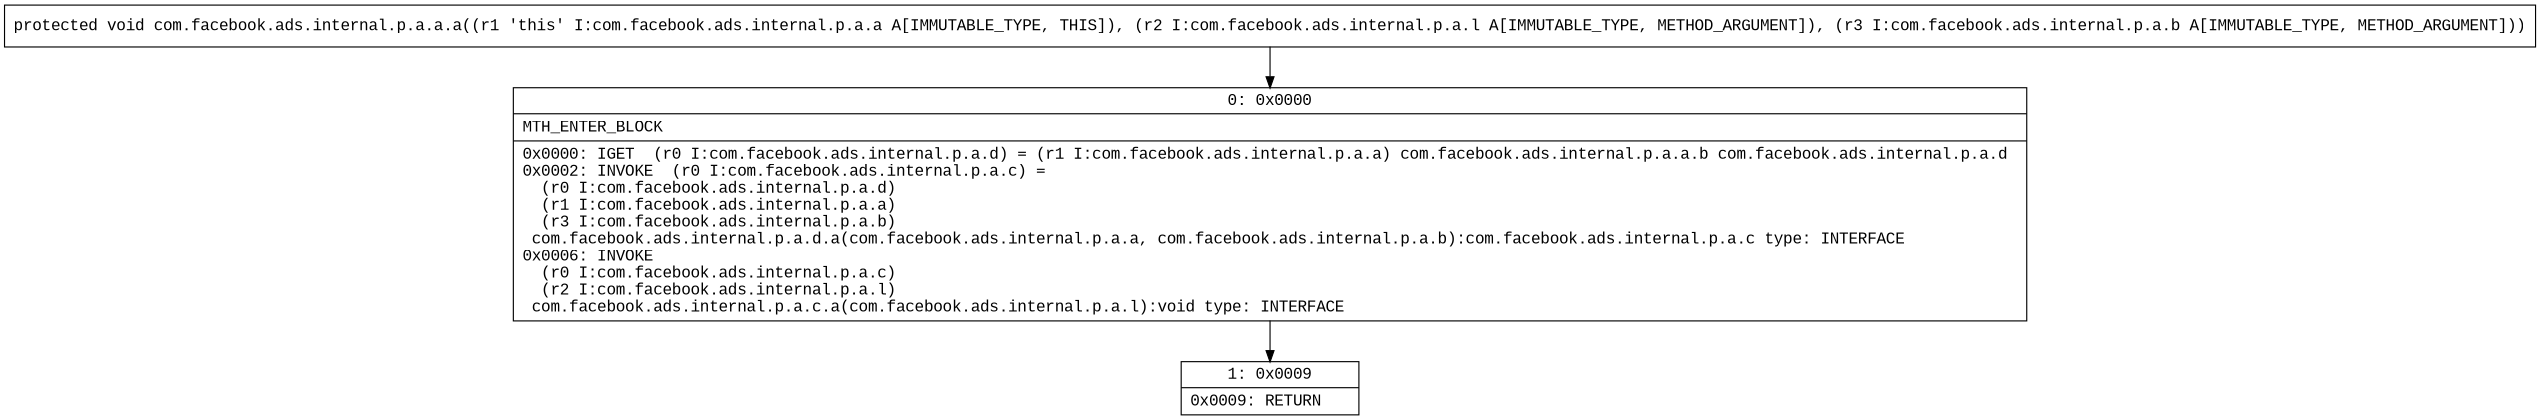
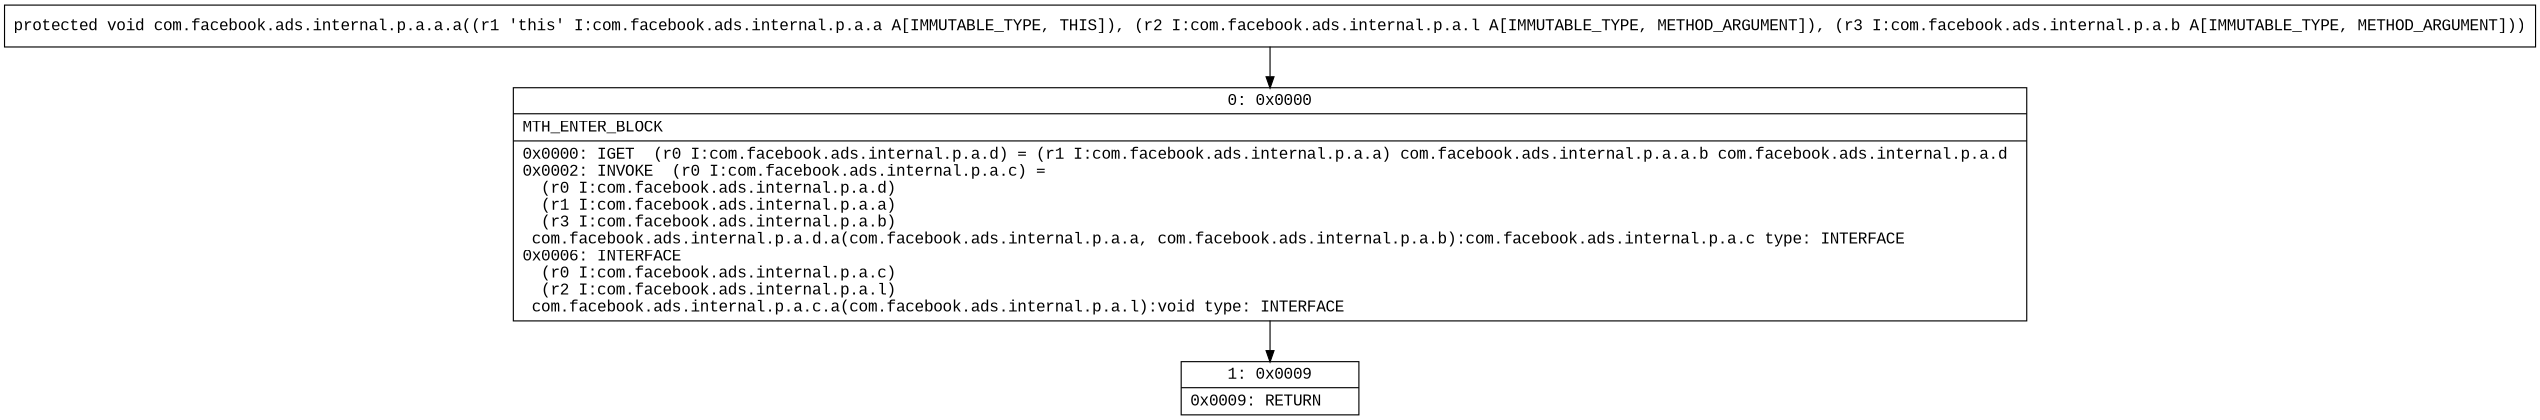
node "0: 0x0000": text "0x0006: INVOKE" -> "0x0006: INTERFACE"
